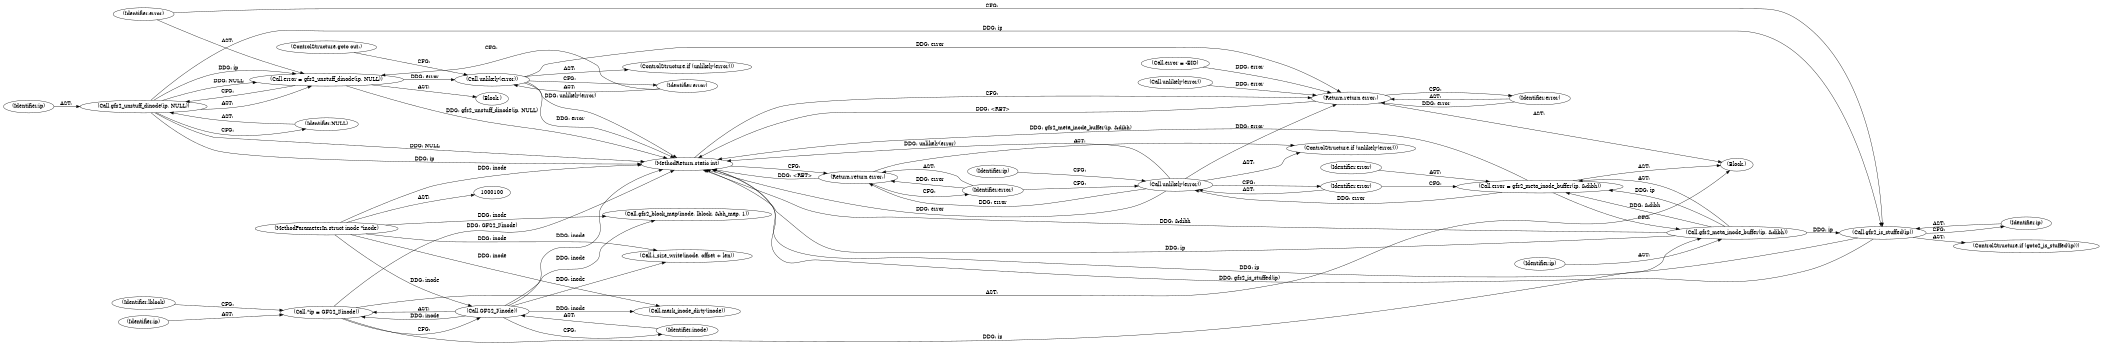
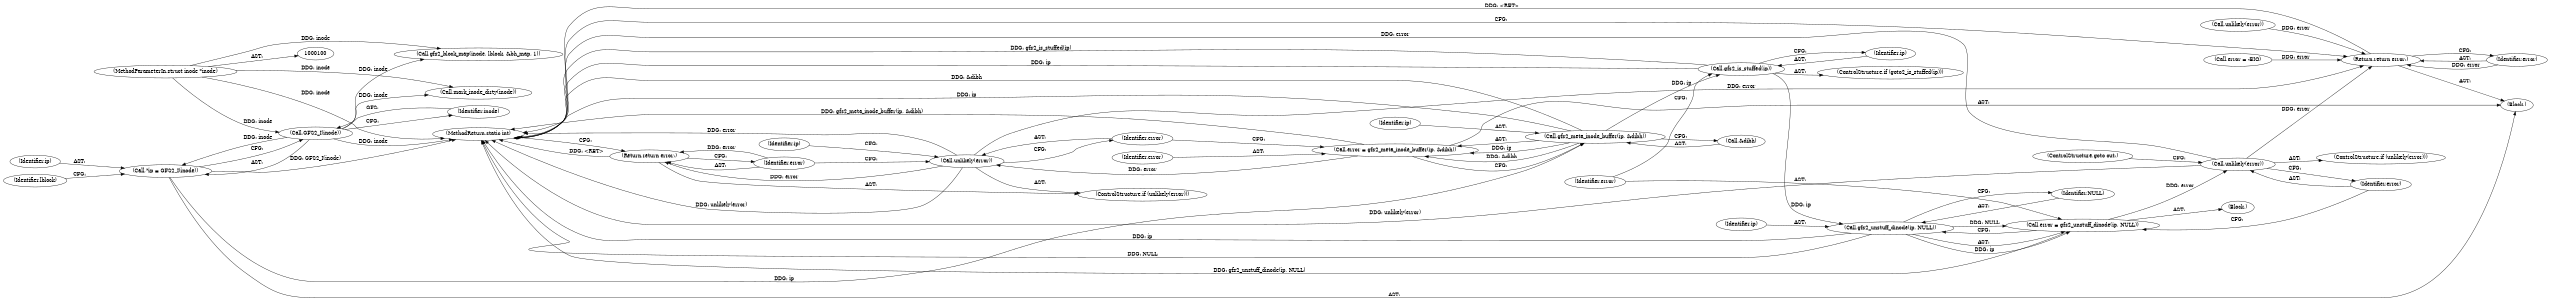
edge "(Call,gfs2_unstuff_dinode(ip, NULL))" -> "(Call,gfs2_is_stuffed(ip))": reversed
node "(Call,&dibh)": added
node "(Call,i_size_write(inode, offset + len))": removed
edge "(Identifier,inode)" -> "(Call,GFS2_I(inode))": label "AST: " -> "GFS: "
